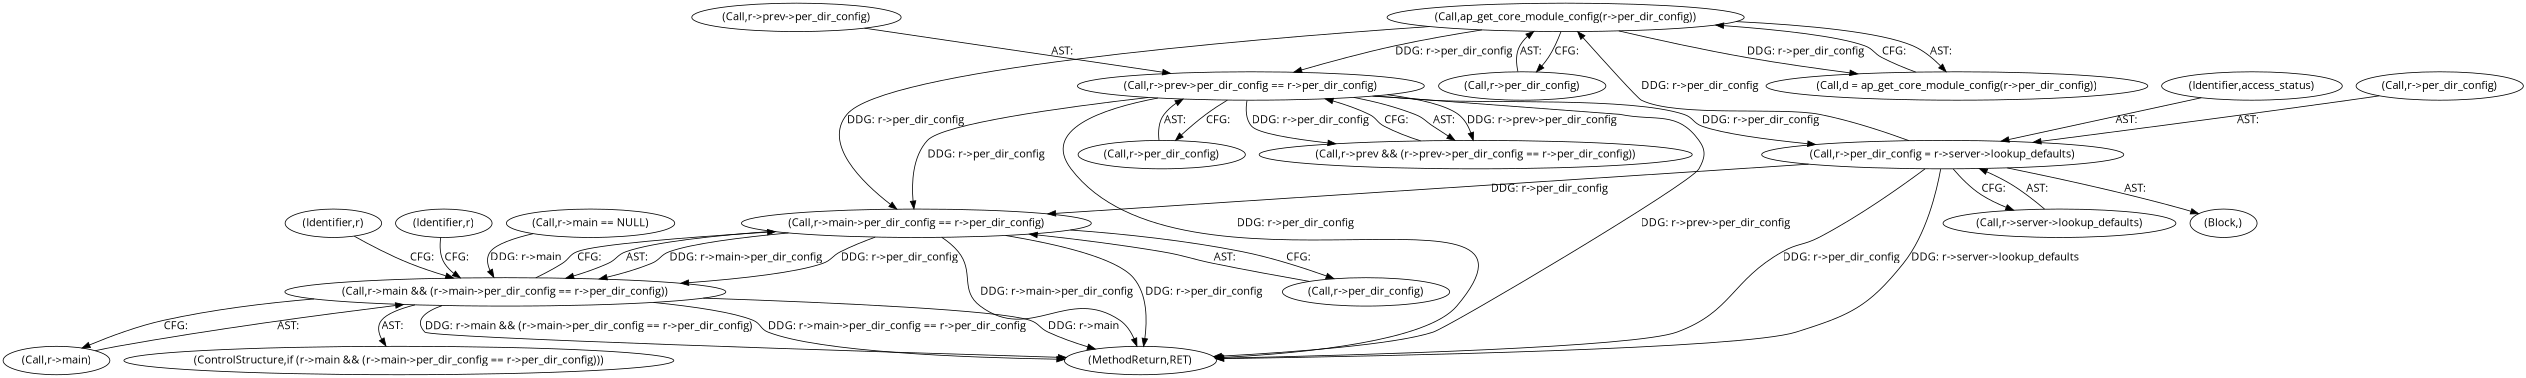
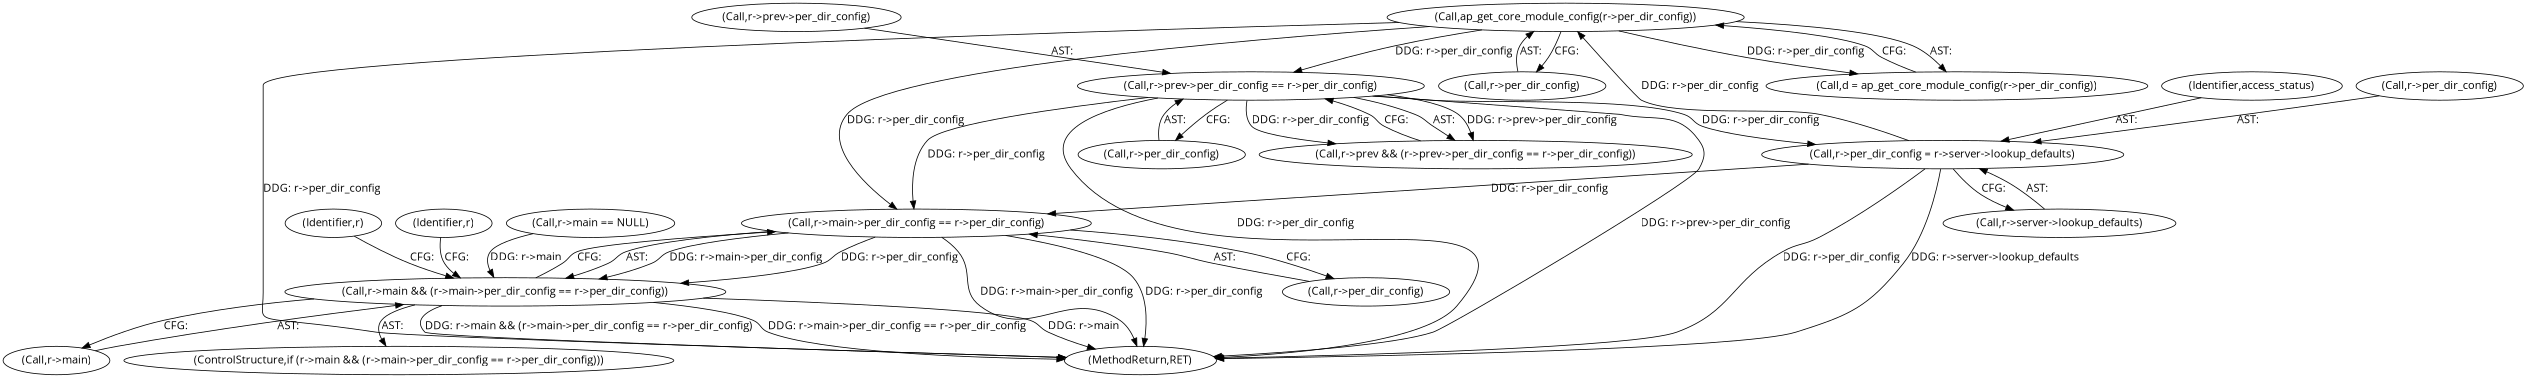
edge "(Call,ap_get_core_module_config(r->per_dir_config))" -> "(MethodReturn,RET)": added, label "DDG: r->per_dir_config"
node "(Block,)": removed
